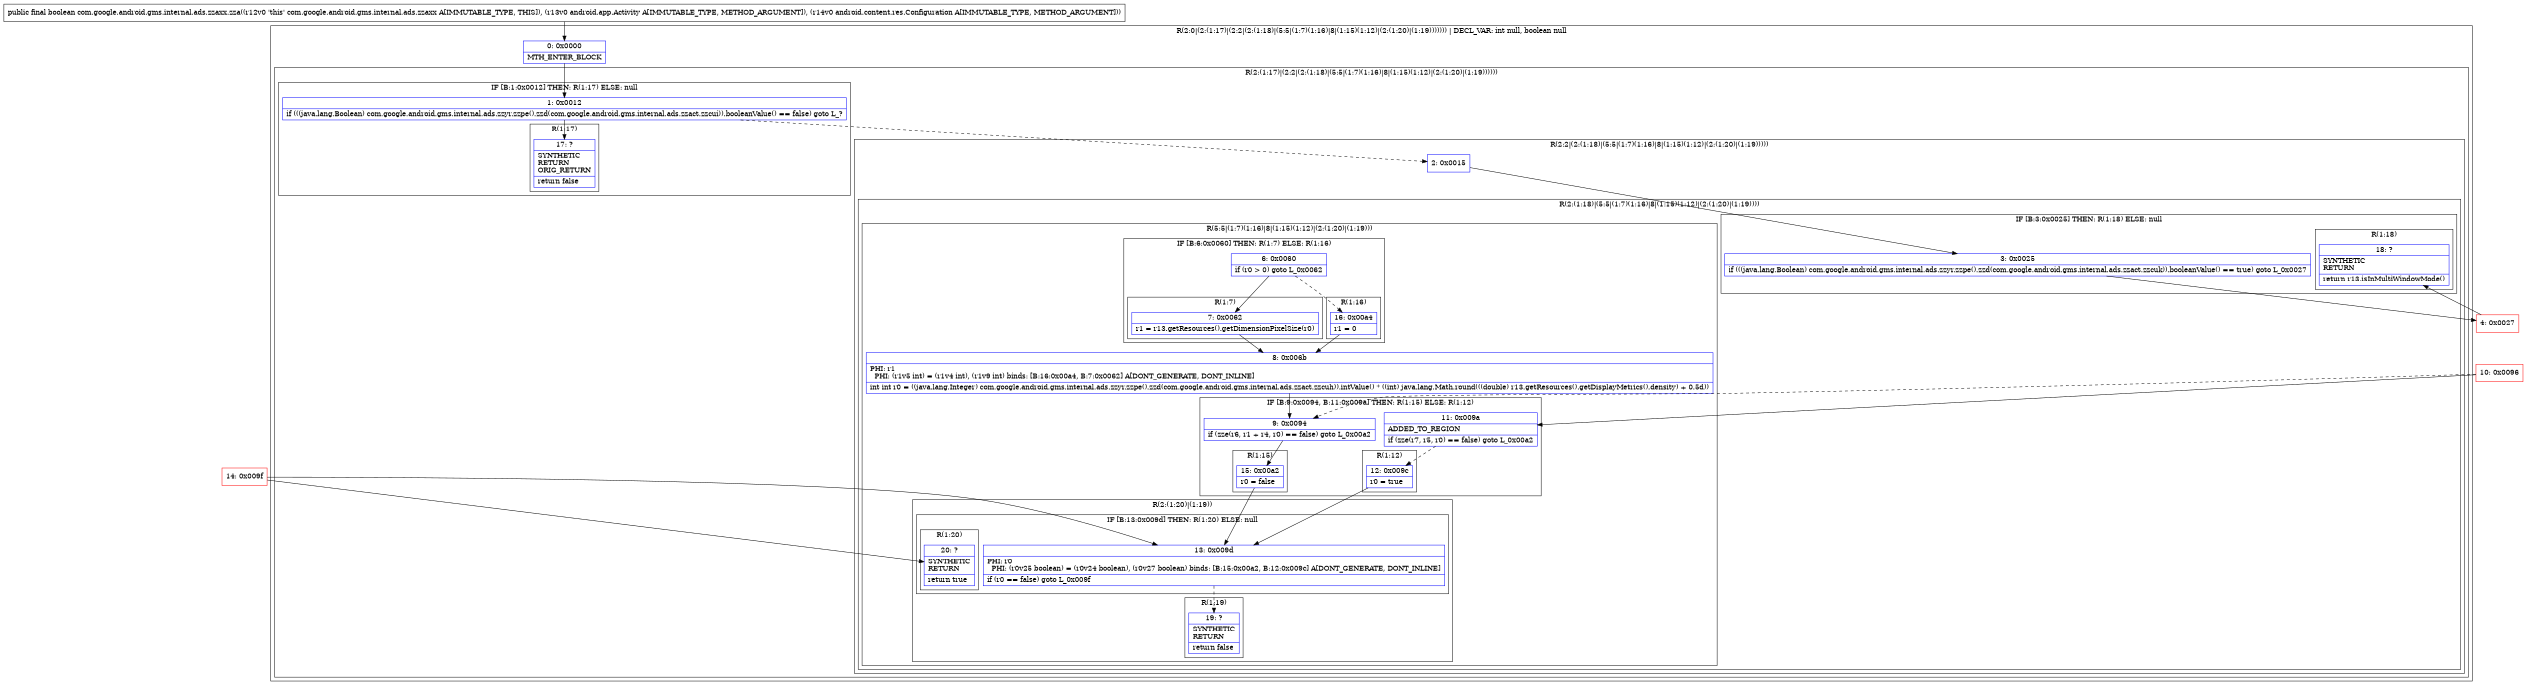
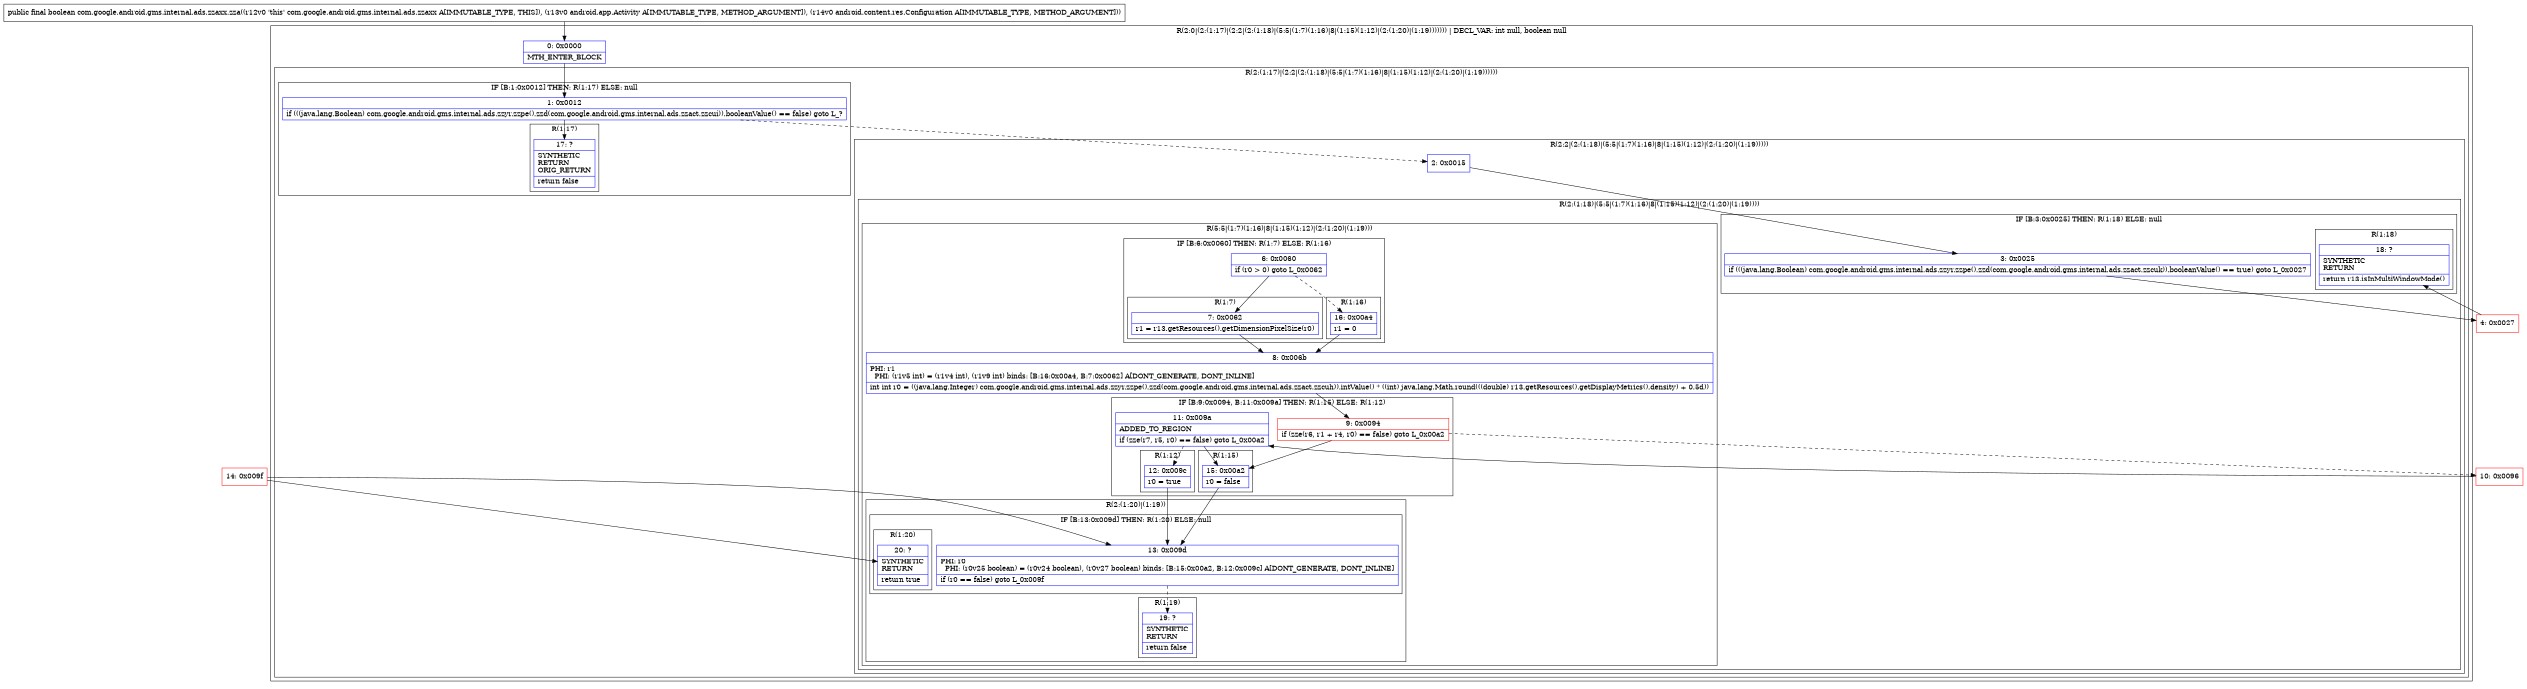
edge "10: 0x0096" -> "9: 0x0094": reversed
node "9: 0x0094": color blue -> red
edge "11: 0x009a" -> "15: 0x00a2": added
